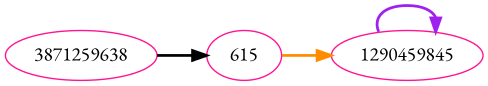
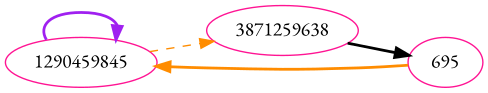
edge "1290459845" -> "3871259638": added
node "615": label "615" -> "695"
